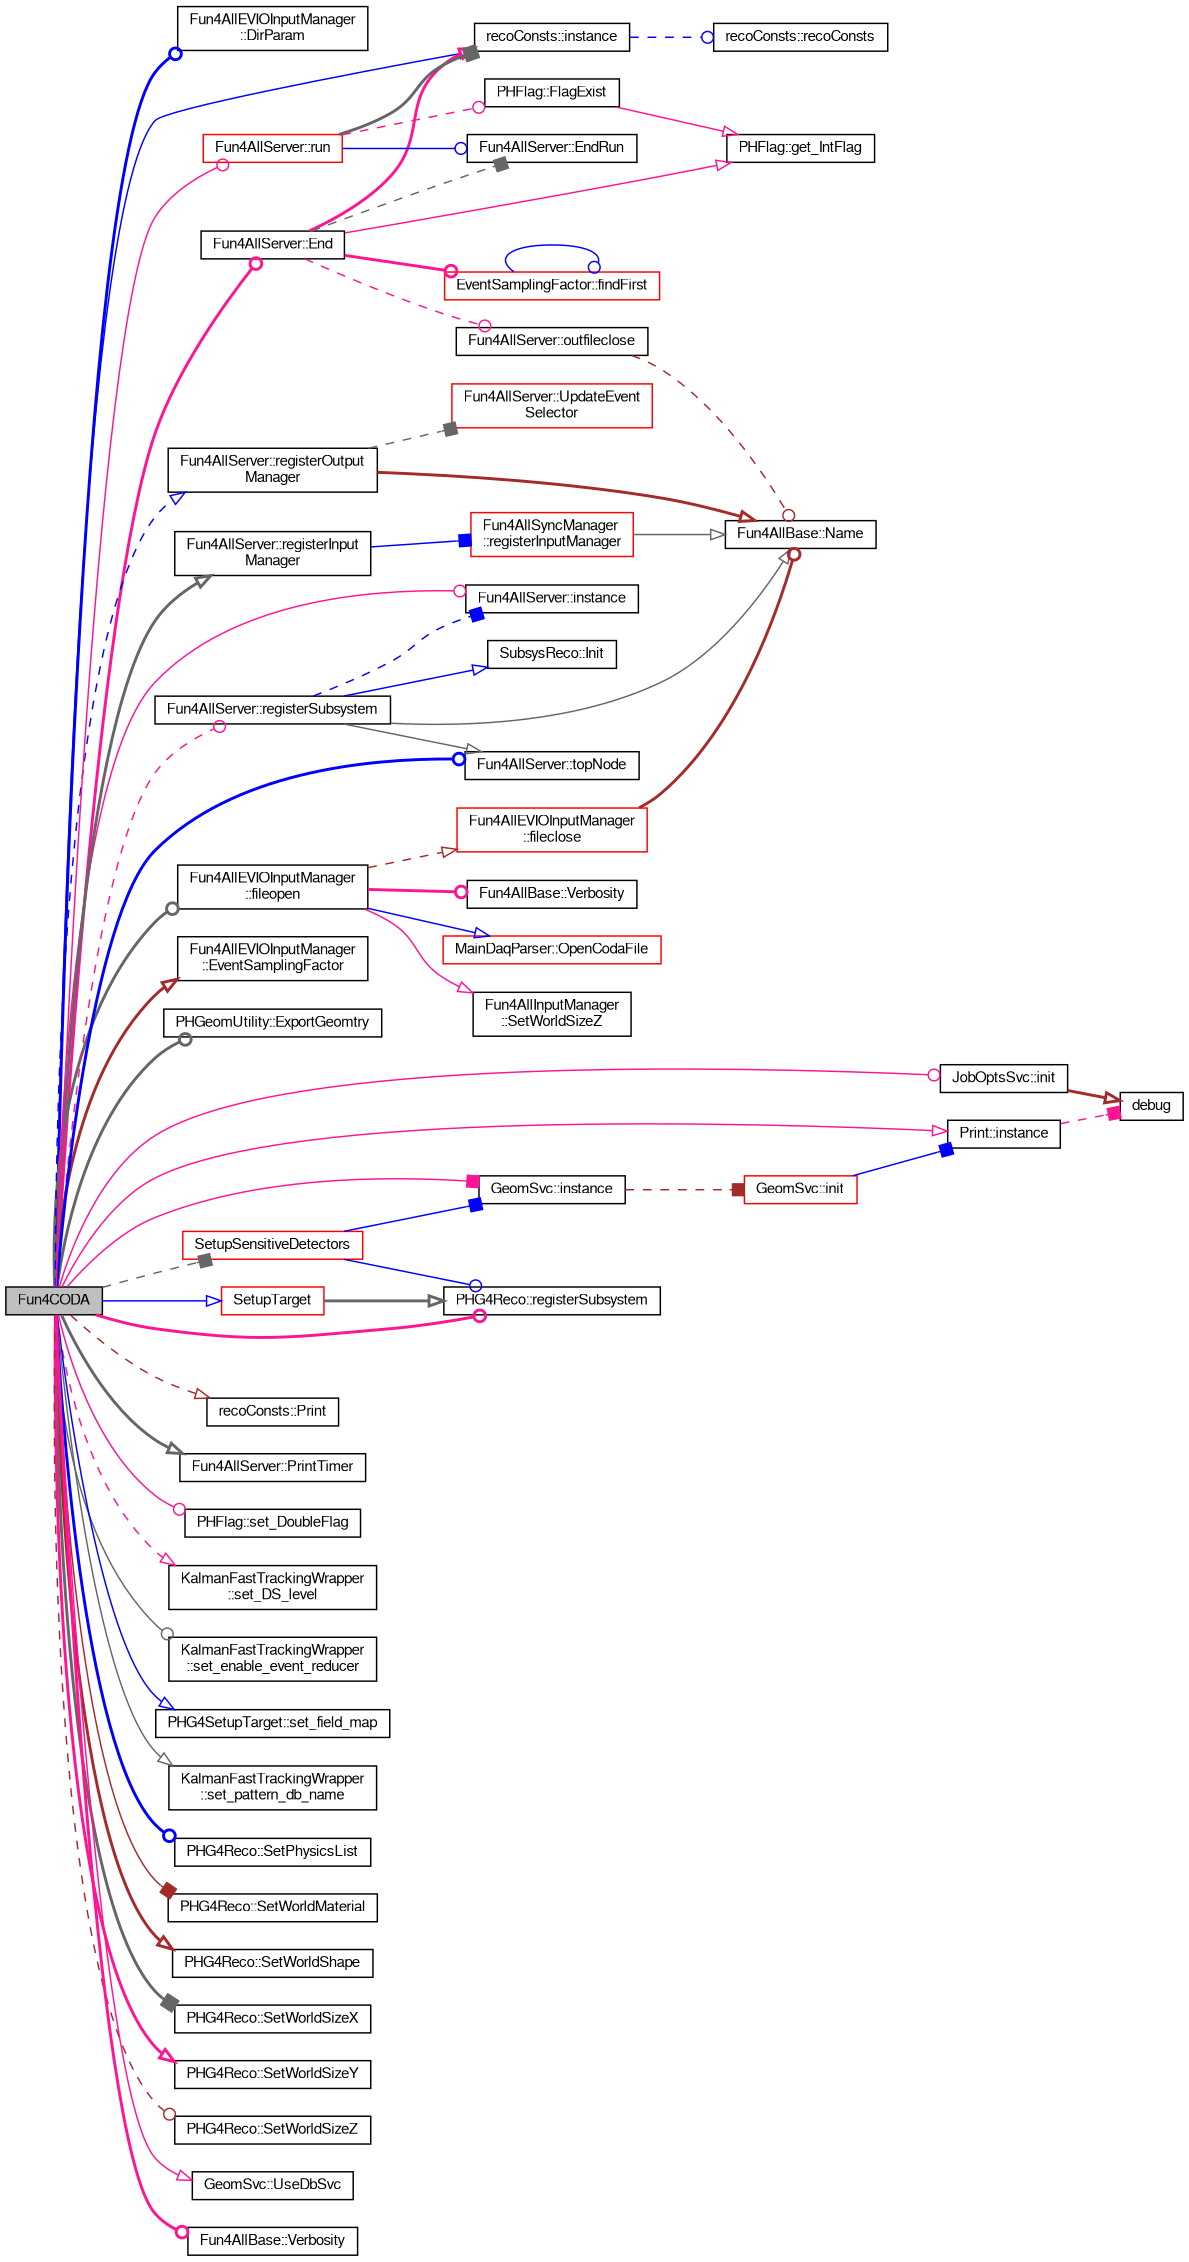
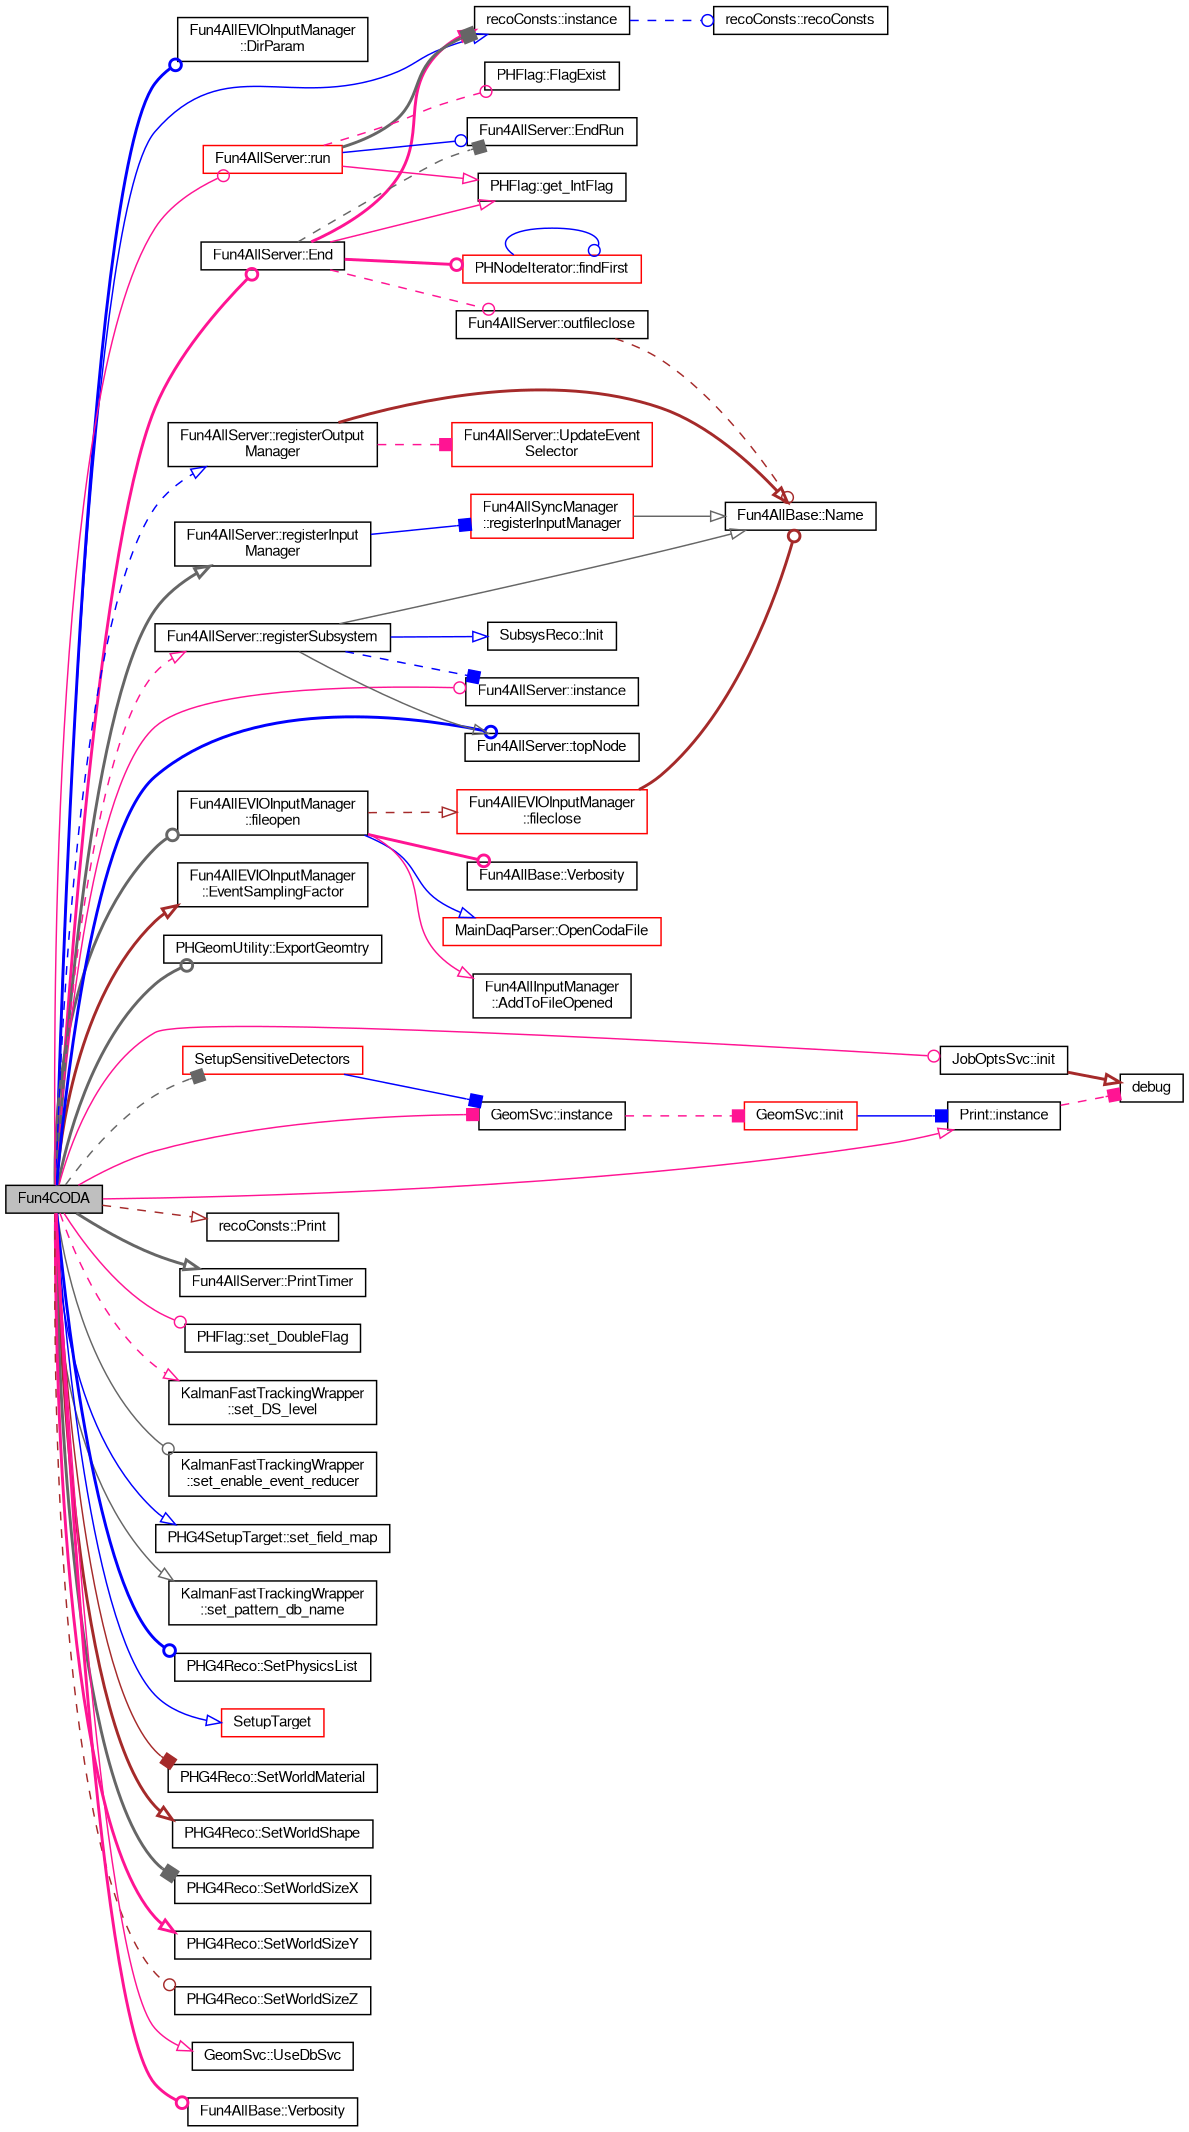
edge "PHFlag::FlagExist" -> "PHFlag::get_IntFlag": now "Fun4AllServer::run" -> "PHFlag::get_IntFlag"
node "EventSamplingFactor::findFirst": label "EventSamplingFactor::findFirst" -> "PHNodeIterator::findFirst"
edge "Fun4AllServer::registerOutput Manager" -> "Fun4AllServer::UpdateEvent Selector": color gray40 -> deeppink
edge "Fun4CODA" -> "Fun4AllServer::registerSubsystem": arrowhead odot -> onormal
node "Fun4AllInputManager ::SetWorldSizeZ": label "Fun4AllInputManager ::SetWorldSizeZ" -> "Fun4AllInputManager ::AddToFileOpened"
edge "GeomSvc::instance" -> "GeomSvc::init": color brown -> deeppink
node "PHG4Reco::registerSubsystem": removed
